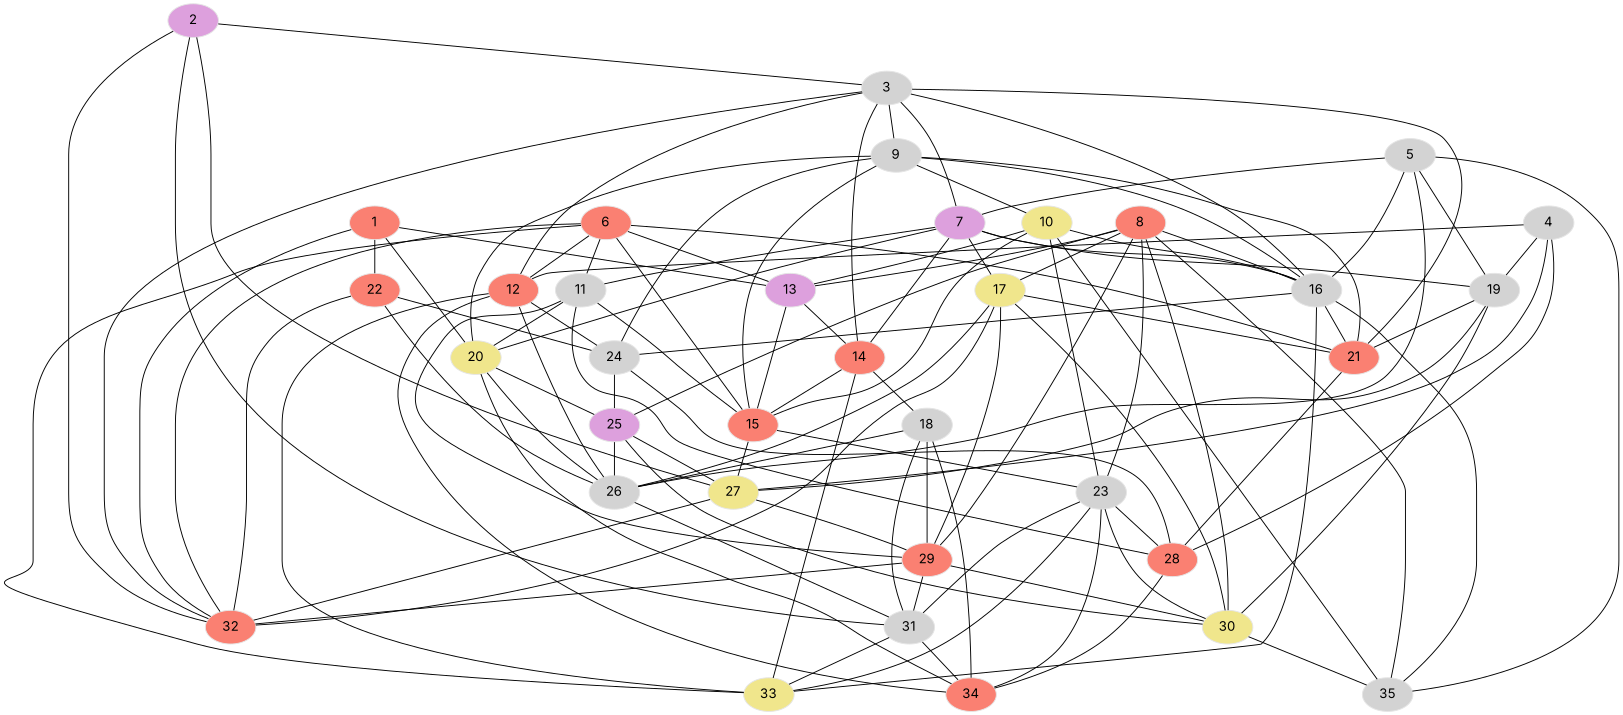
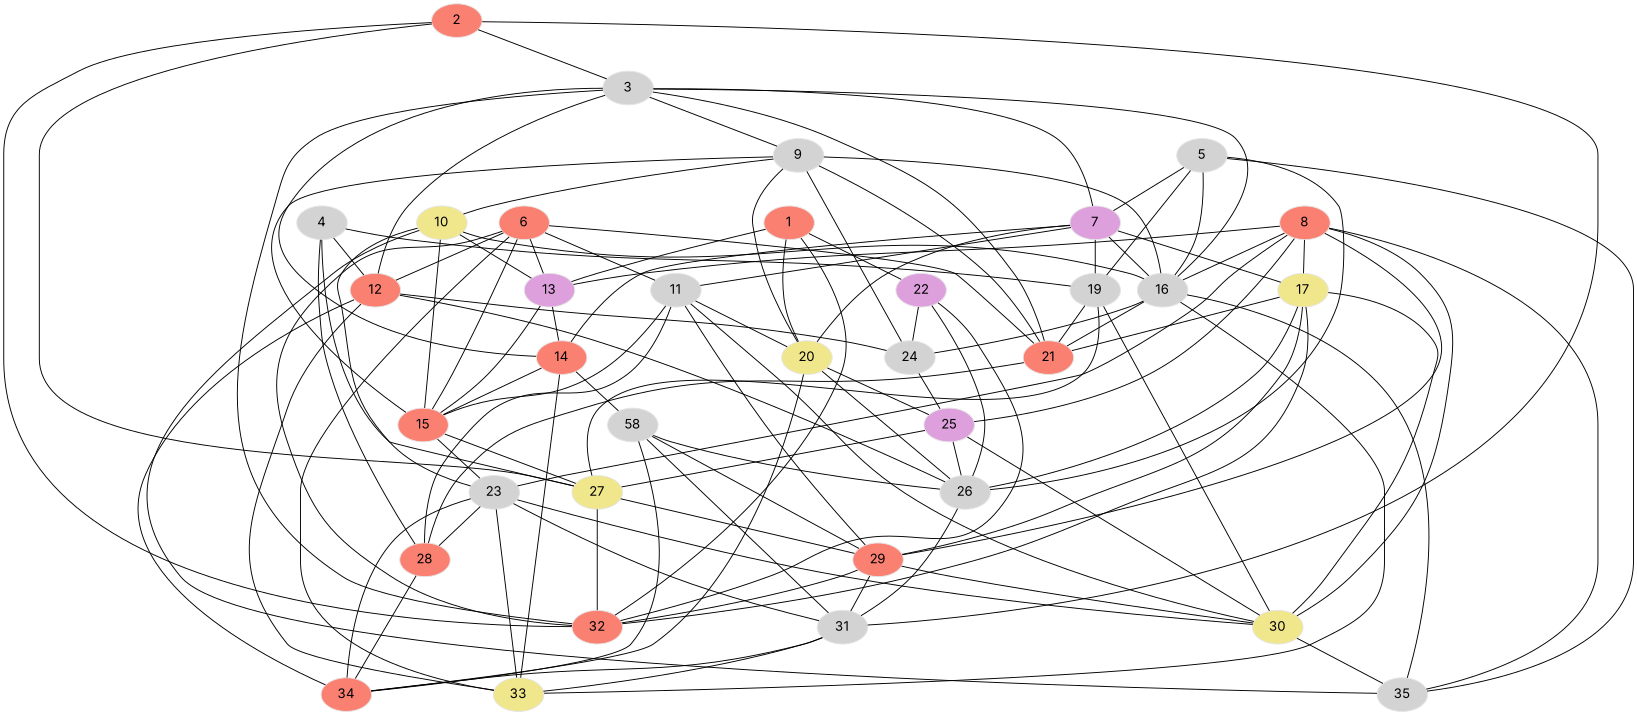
node "2": fillcolor plum -> salmon
node "22": fillcolor salmon -> plum
node "18": label "18" -> "58"
edge "24" -- "28": removed
edge "11" -- "30": added
